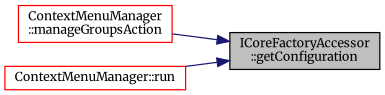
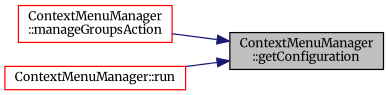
node "ICoreFactoryAccessor ::getConfiguration": label "ICoreFactoryAccessor ::getConfiguration" -> "ContextMenuManager ::getConfiguration"
